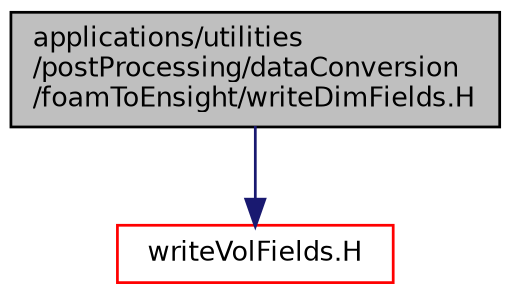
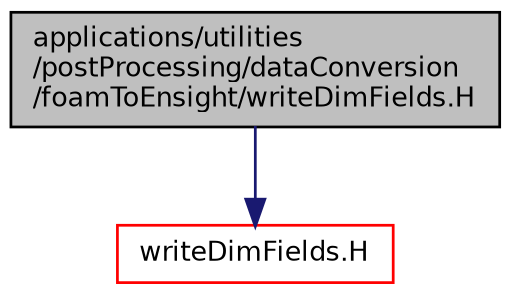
node "writeVolFields.H": label "writeVolFields.H" -> "writeDimFields.H"
